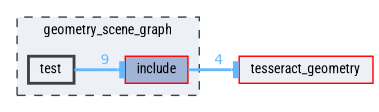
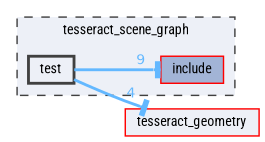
cluster "geometry_scene_graph": label "geometry_scene_graph" -> "tesseract_scene_graph"
edge "include" -> "tesseract_geometry": now "test" -> "tesseract_geometry"
